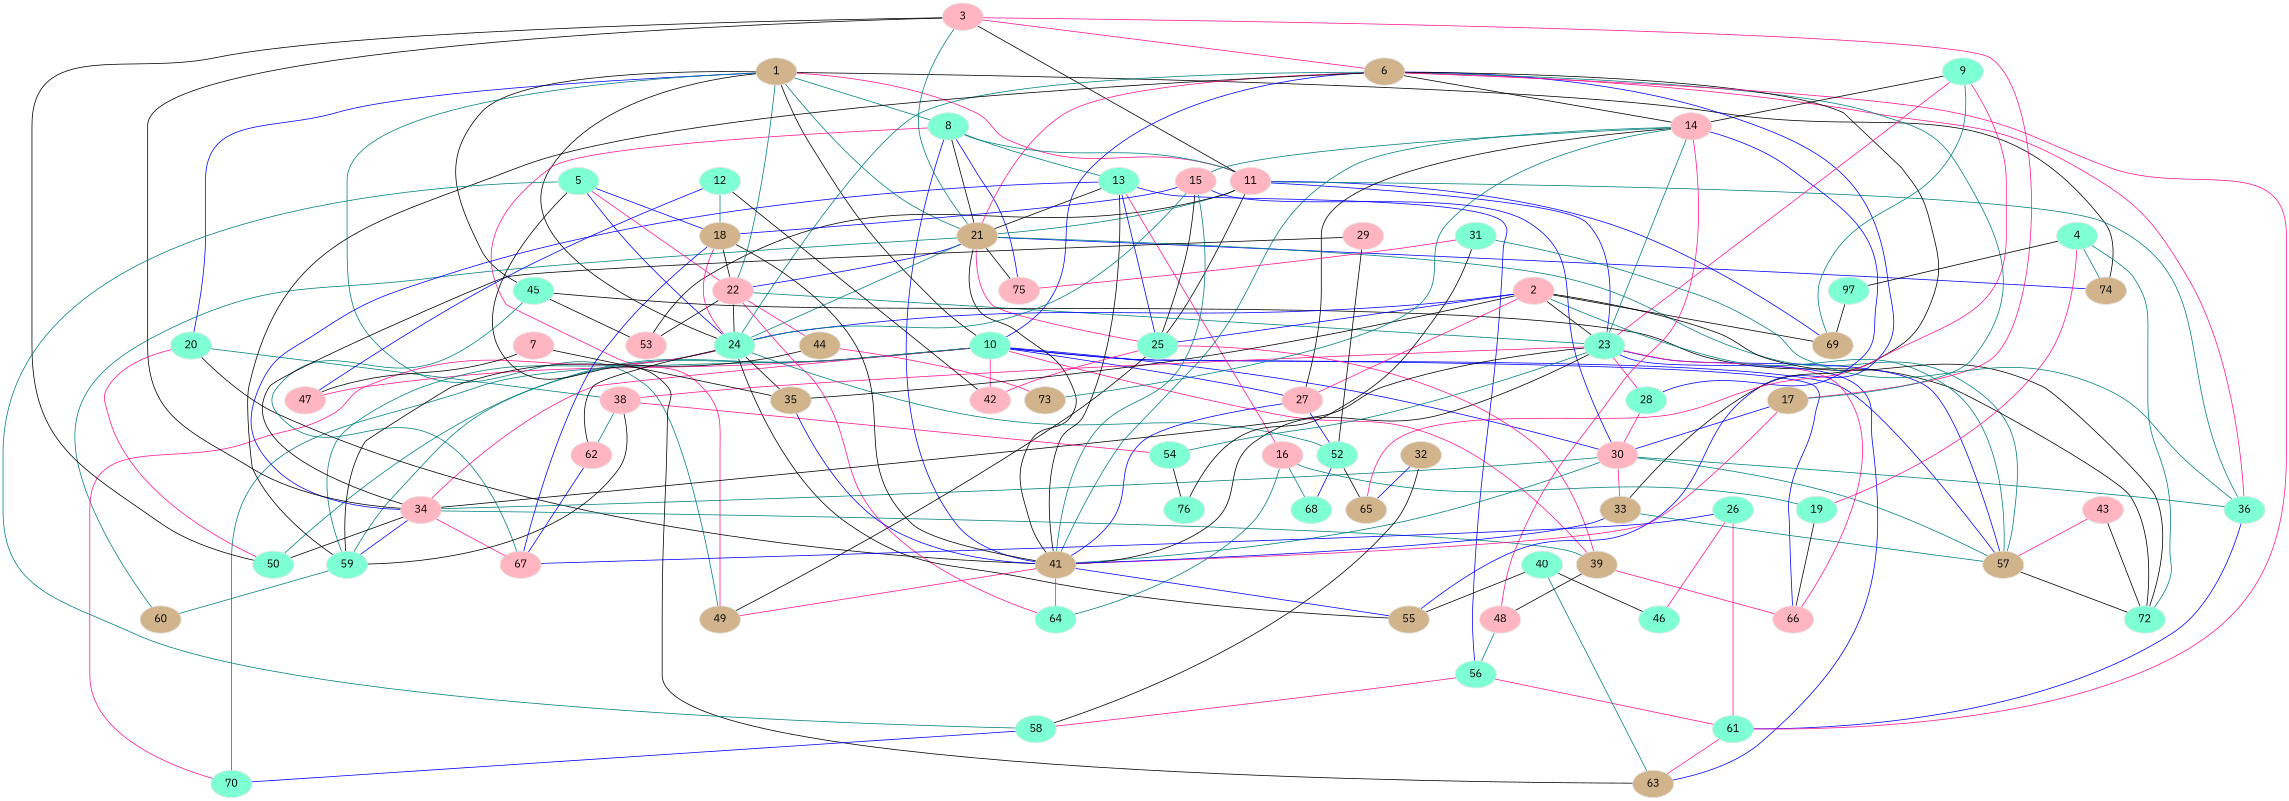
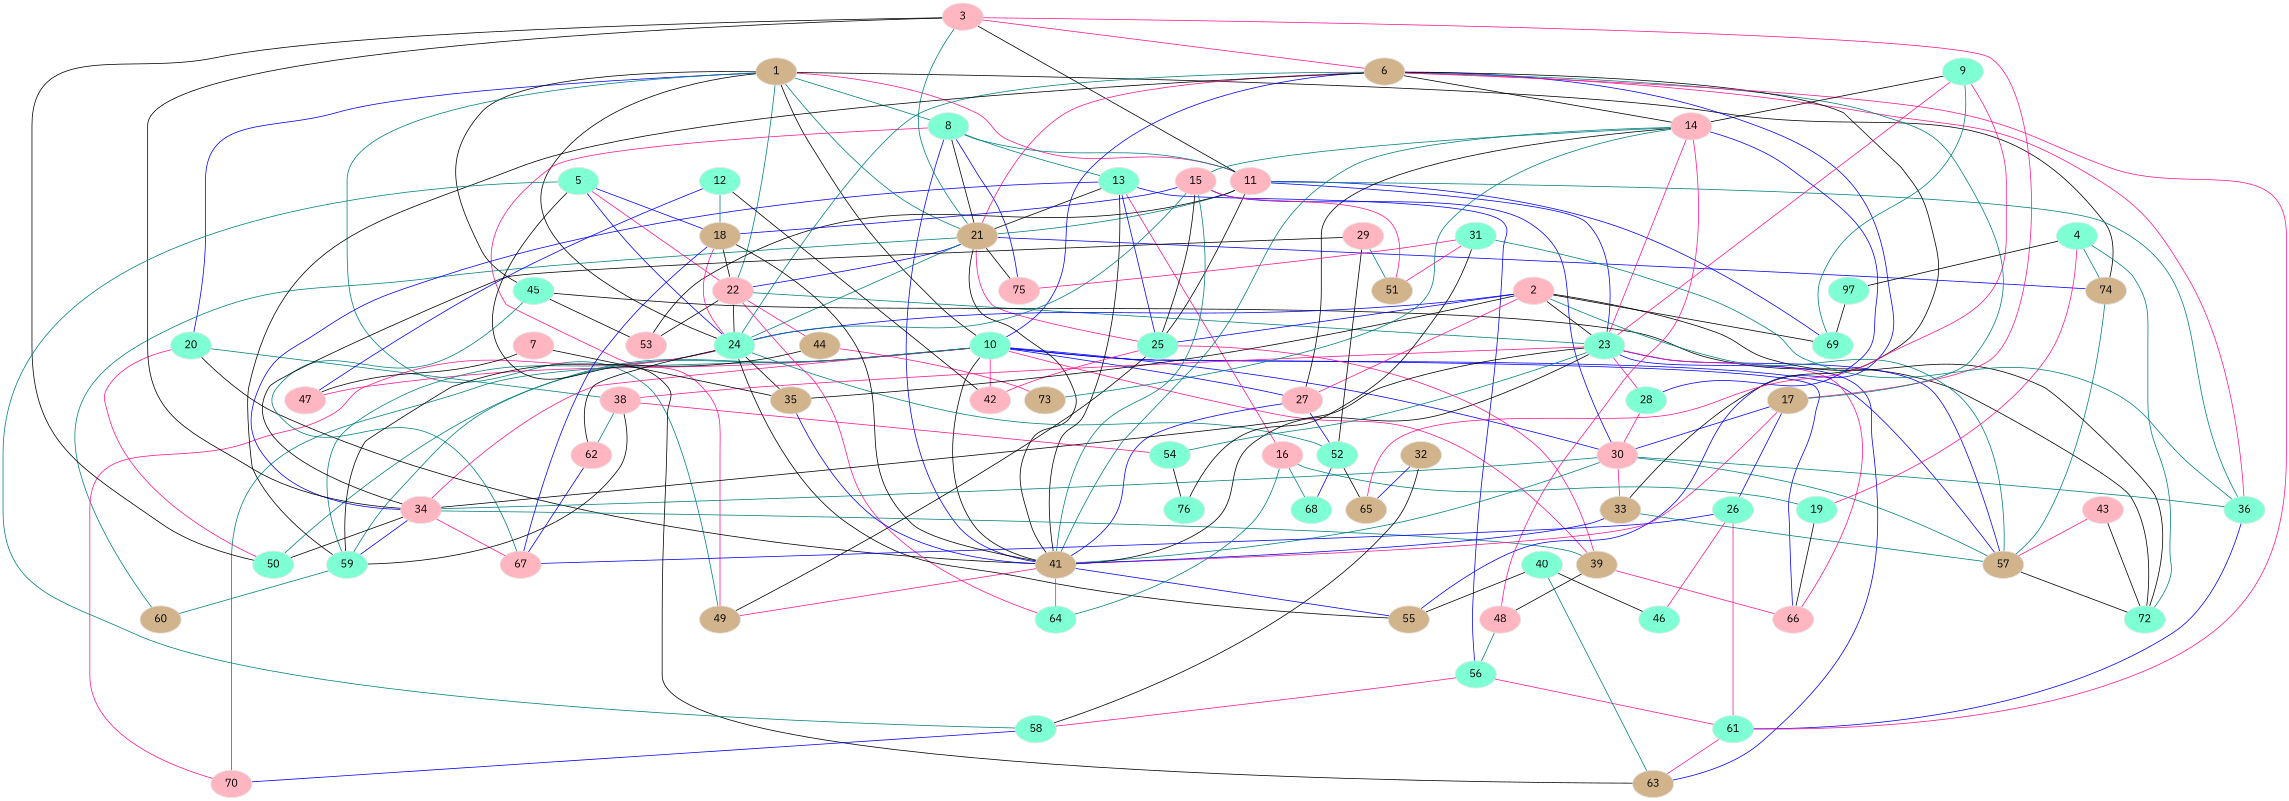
edge "14" -- "23": color teal -> deeppink
edge "21" -- "57": now "74" -- "57"
node "51": added
node "69": fillcolor tan -> aquamarine
edge "17" -- "26": added
edge "10" -- "41": added
node "70": fillcolor aquamarine -> lightpink
